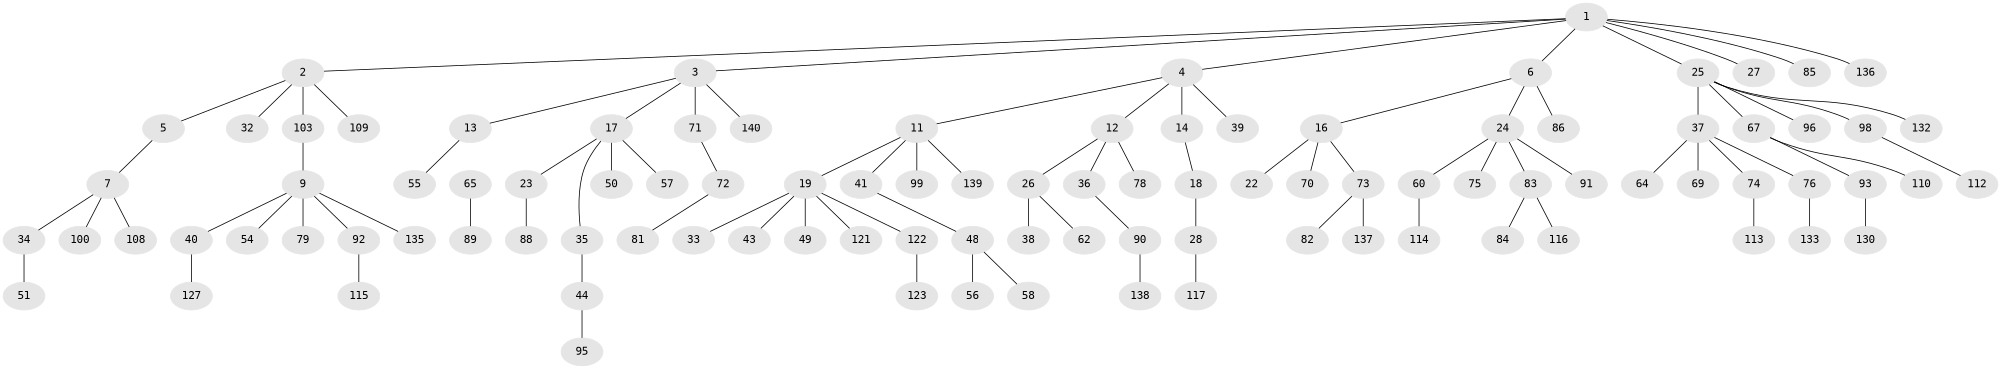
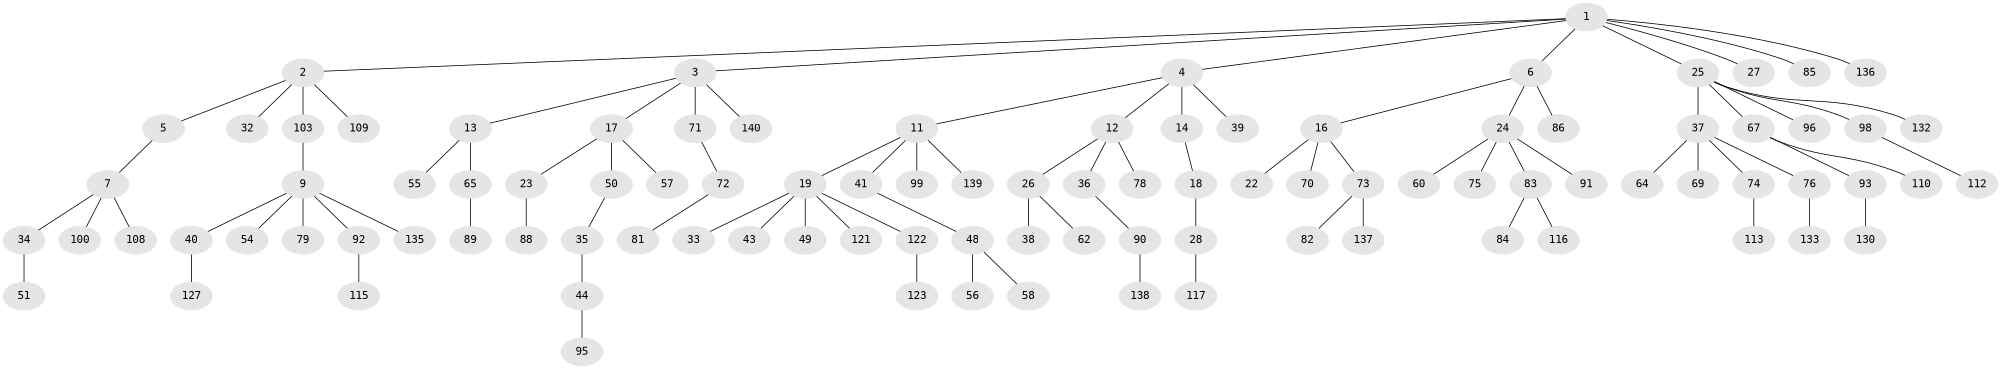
edge "13" -- "65": added
edge "17" -- "35": now "50" -- "35"
node "114": removed
